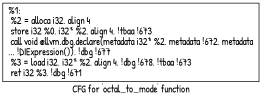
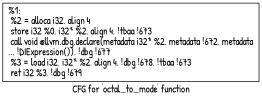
node "%1:": text "ret i32 %3, !dbg !671" -> "ret i32 %3, !dbg !679"
